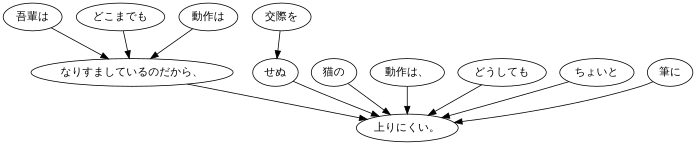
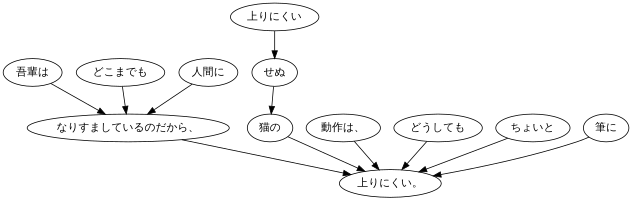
node "動作は": label "動作は" -> "人間に"
node "交際を": label "交際を" -> "上りにくい"
edge "せぬ" -> "上りにくい。": now "せぬ" -> "猫の"
